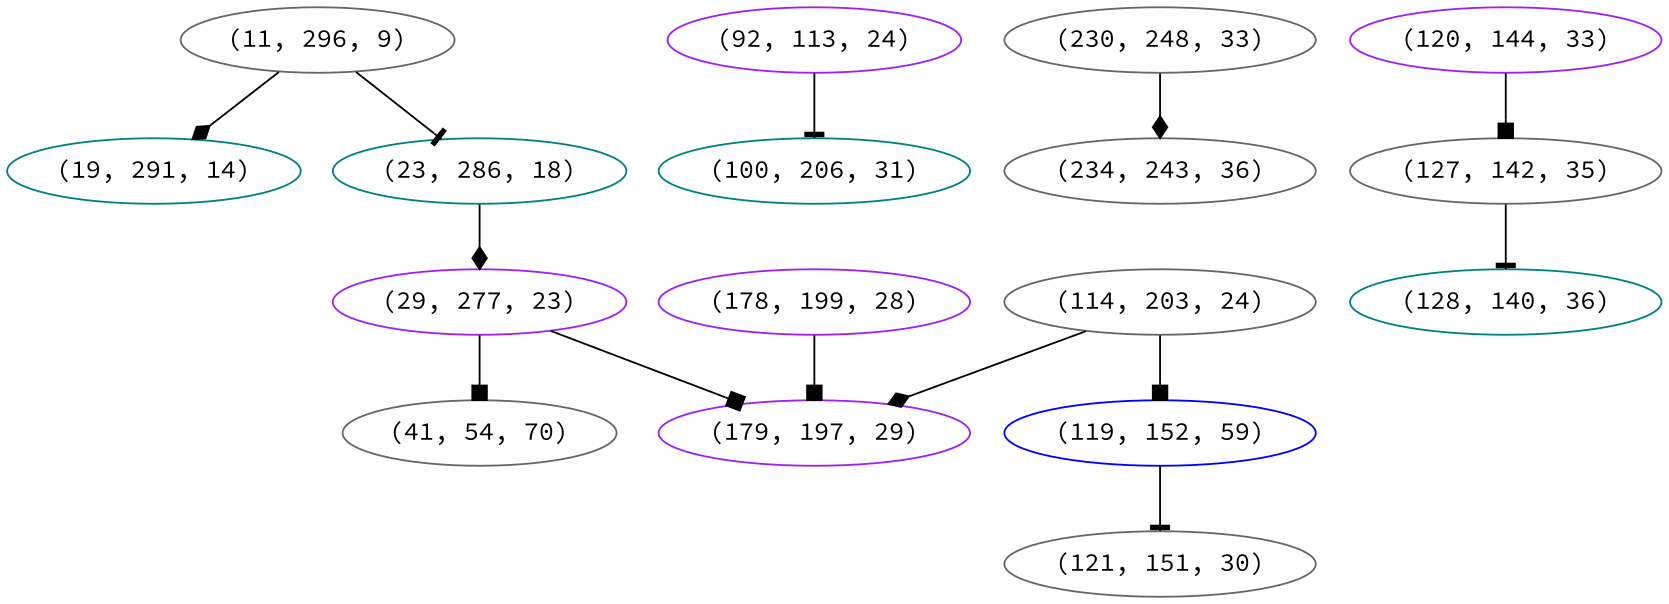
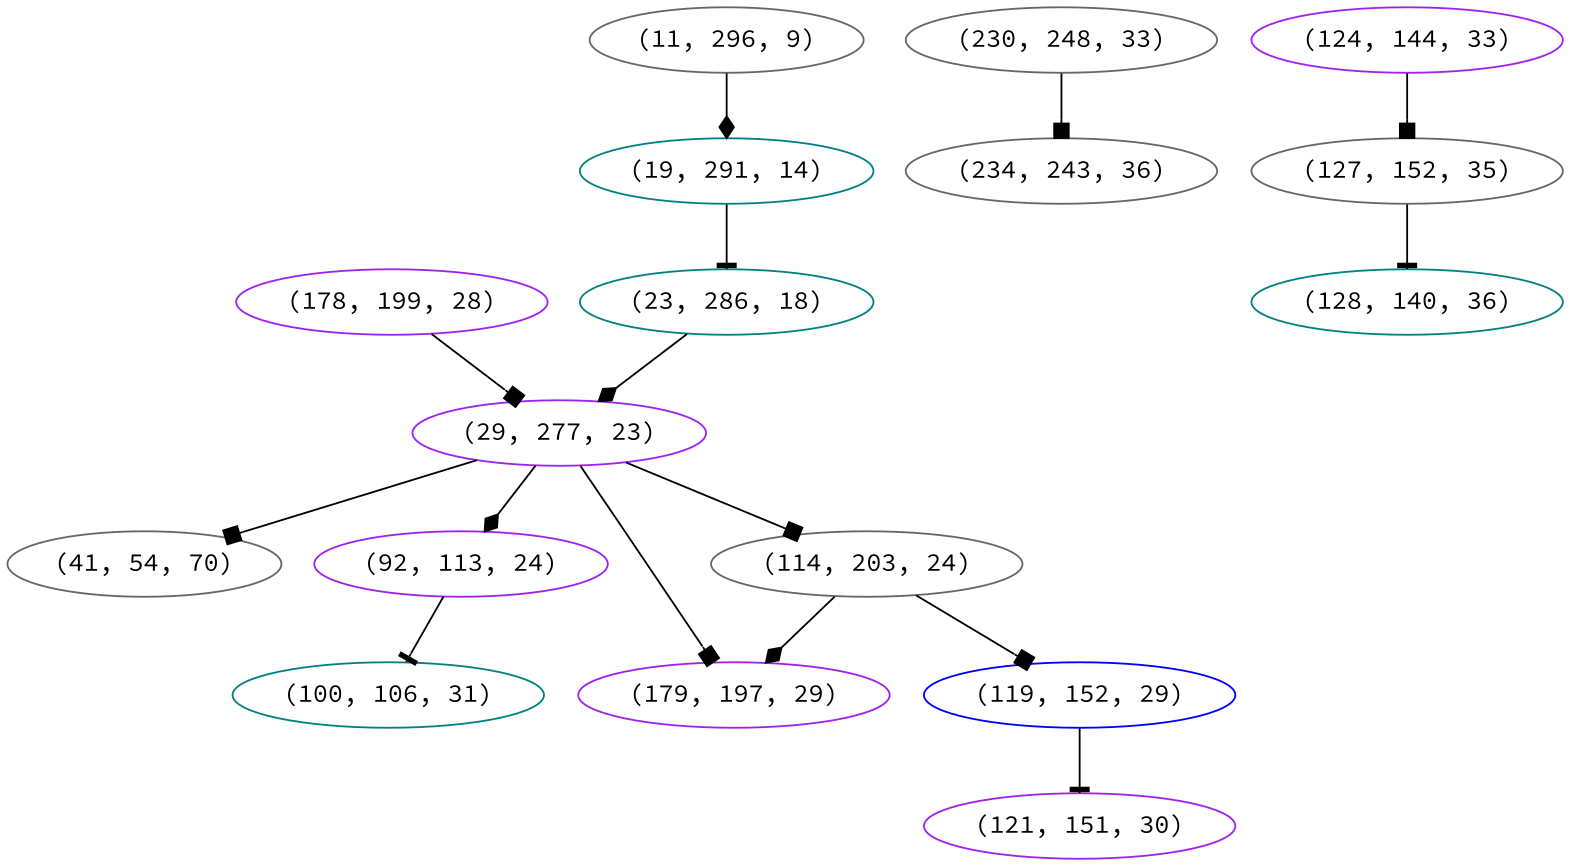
node "(120, 144, 33)": label "(120, 144, 33)" -> "(124, 144, 33)"
edge "(230, 248, 33)" -> "(234, 243, 36)": arrowhead diamond -> box
edge "(11, 296, 9)" -> "(23, 286, 18)": now "(19, 291, 14)" -> "(23, 286, 18)"
node "(100, 206, 31)": label "(100, 206, 31)" -> "(100, 106, 31)"
node "(127, 142, 35)": label "(127, 142, 35)" -> "(127, 152, 35)"
edge "(178, 199, 28)" -> "(179, 197, 29)": now "(178, 199, 28)" -> "(29, 277, 23)"
node "(119, 152, 59)": label "(119, 152, 59)" -> "(119, 152, 29)"
edge "(29, 277, 23)" -> "(92, 113, 24)": added
edge "(29, 277, 23)" -> "(114, 203, 24)": added
node "(121, 151, 30)": color gray40 -> purple
